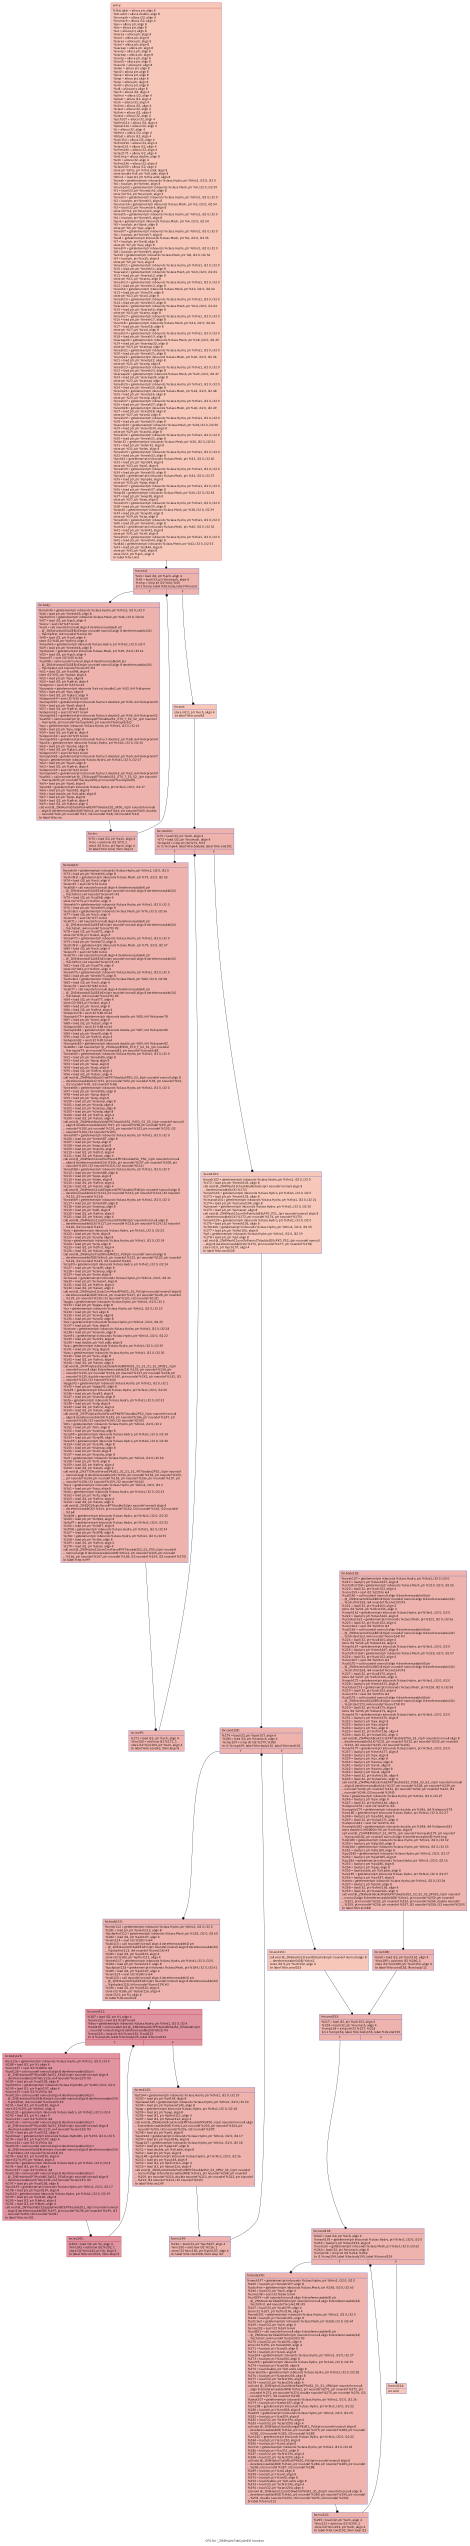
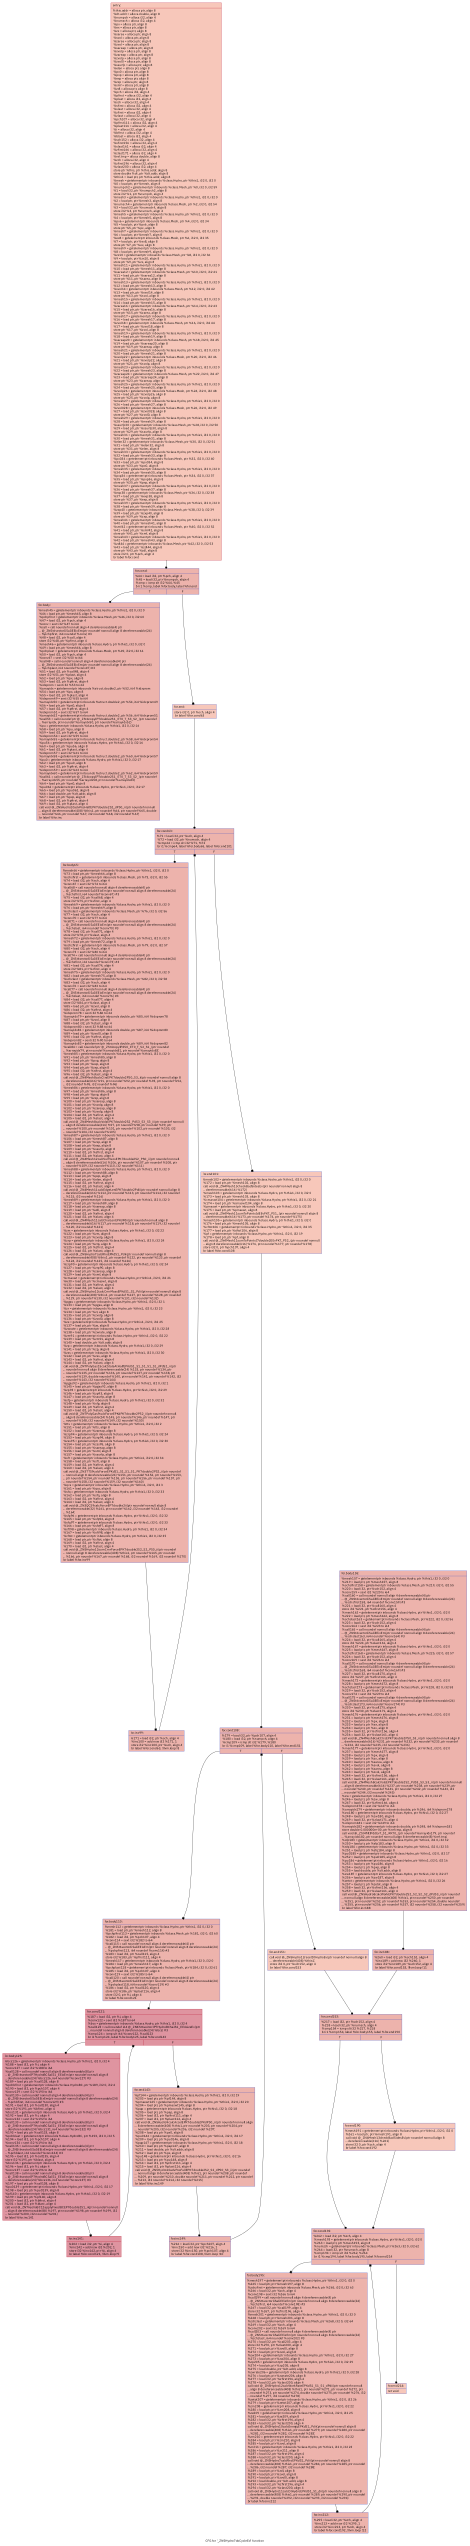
node "for.inc:": removed
node "for.end190:": added
